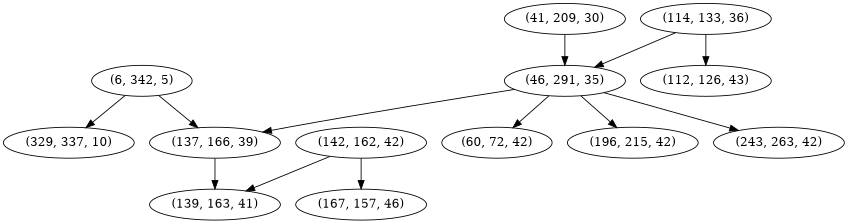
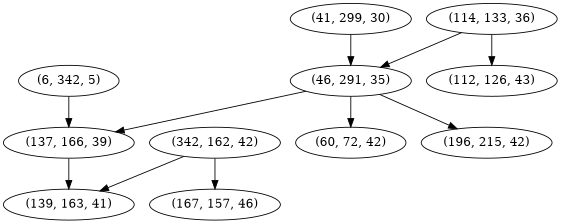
node "(41, 209, 30)": label "(41, 209, 30)" -> "(41, 299, 30)"
node "(329, 337, 10)": removed
node "(142, 162, 42)": label "(142, 162, 42)" -> "(342, 162, 42)"
node "(243, 263, 42)": removed
